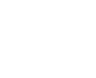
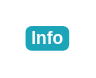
node "Info": added
